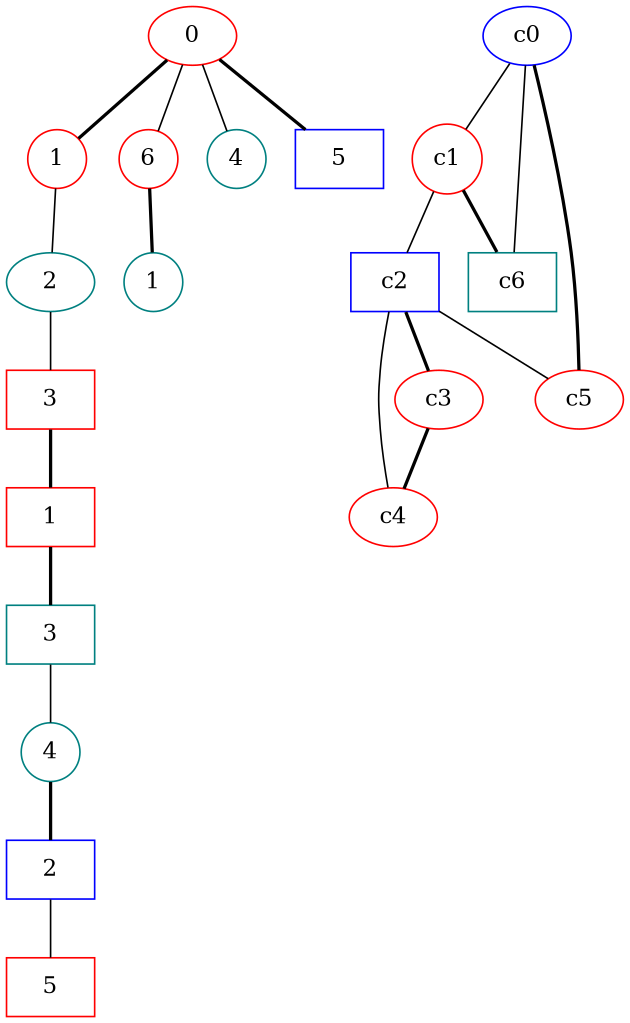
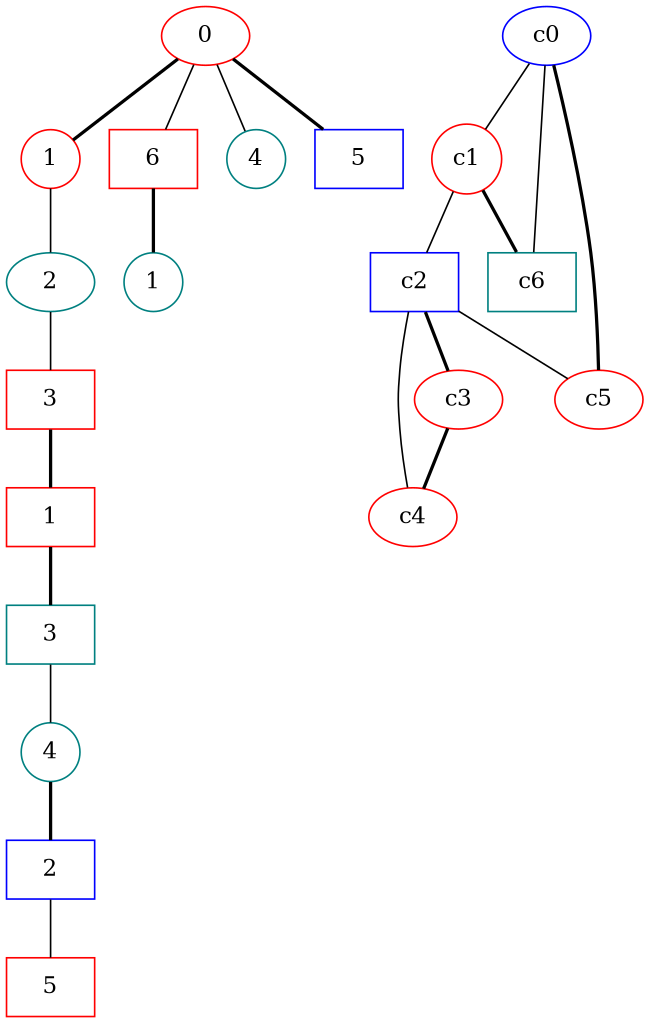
node "6": shape circle -> box
